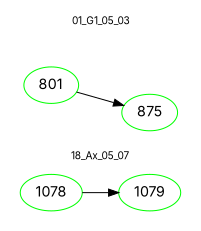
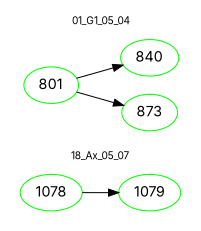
cluster "01_G1_05_03": label "01_G1_05_03" -> "01_G1_05_04"
node "840": added
node "875": label "875" -> "873"
